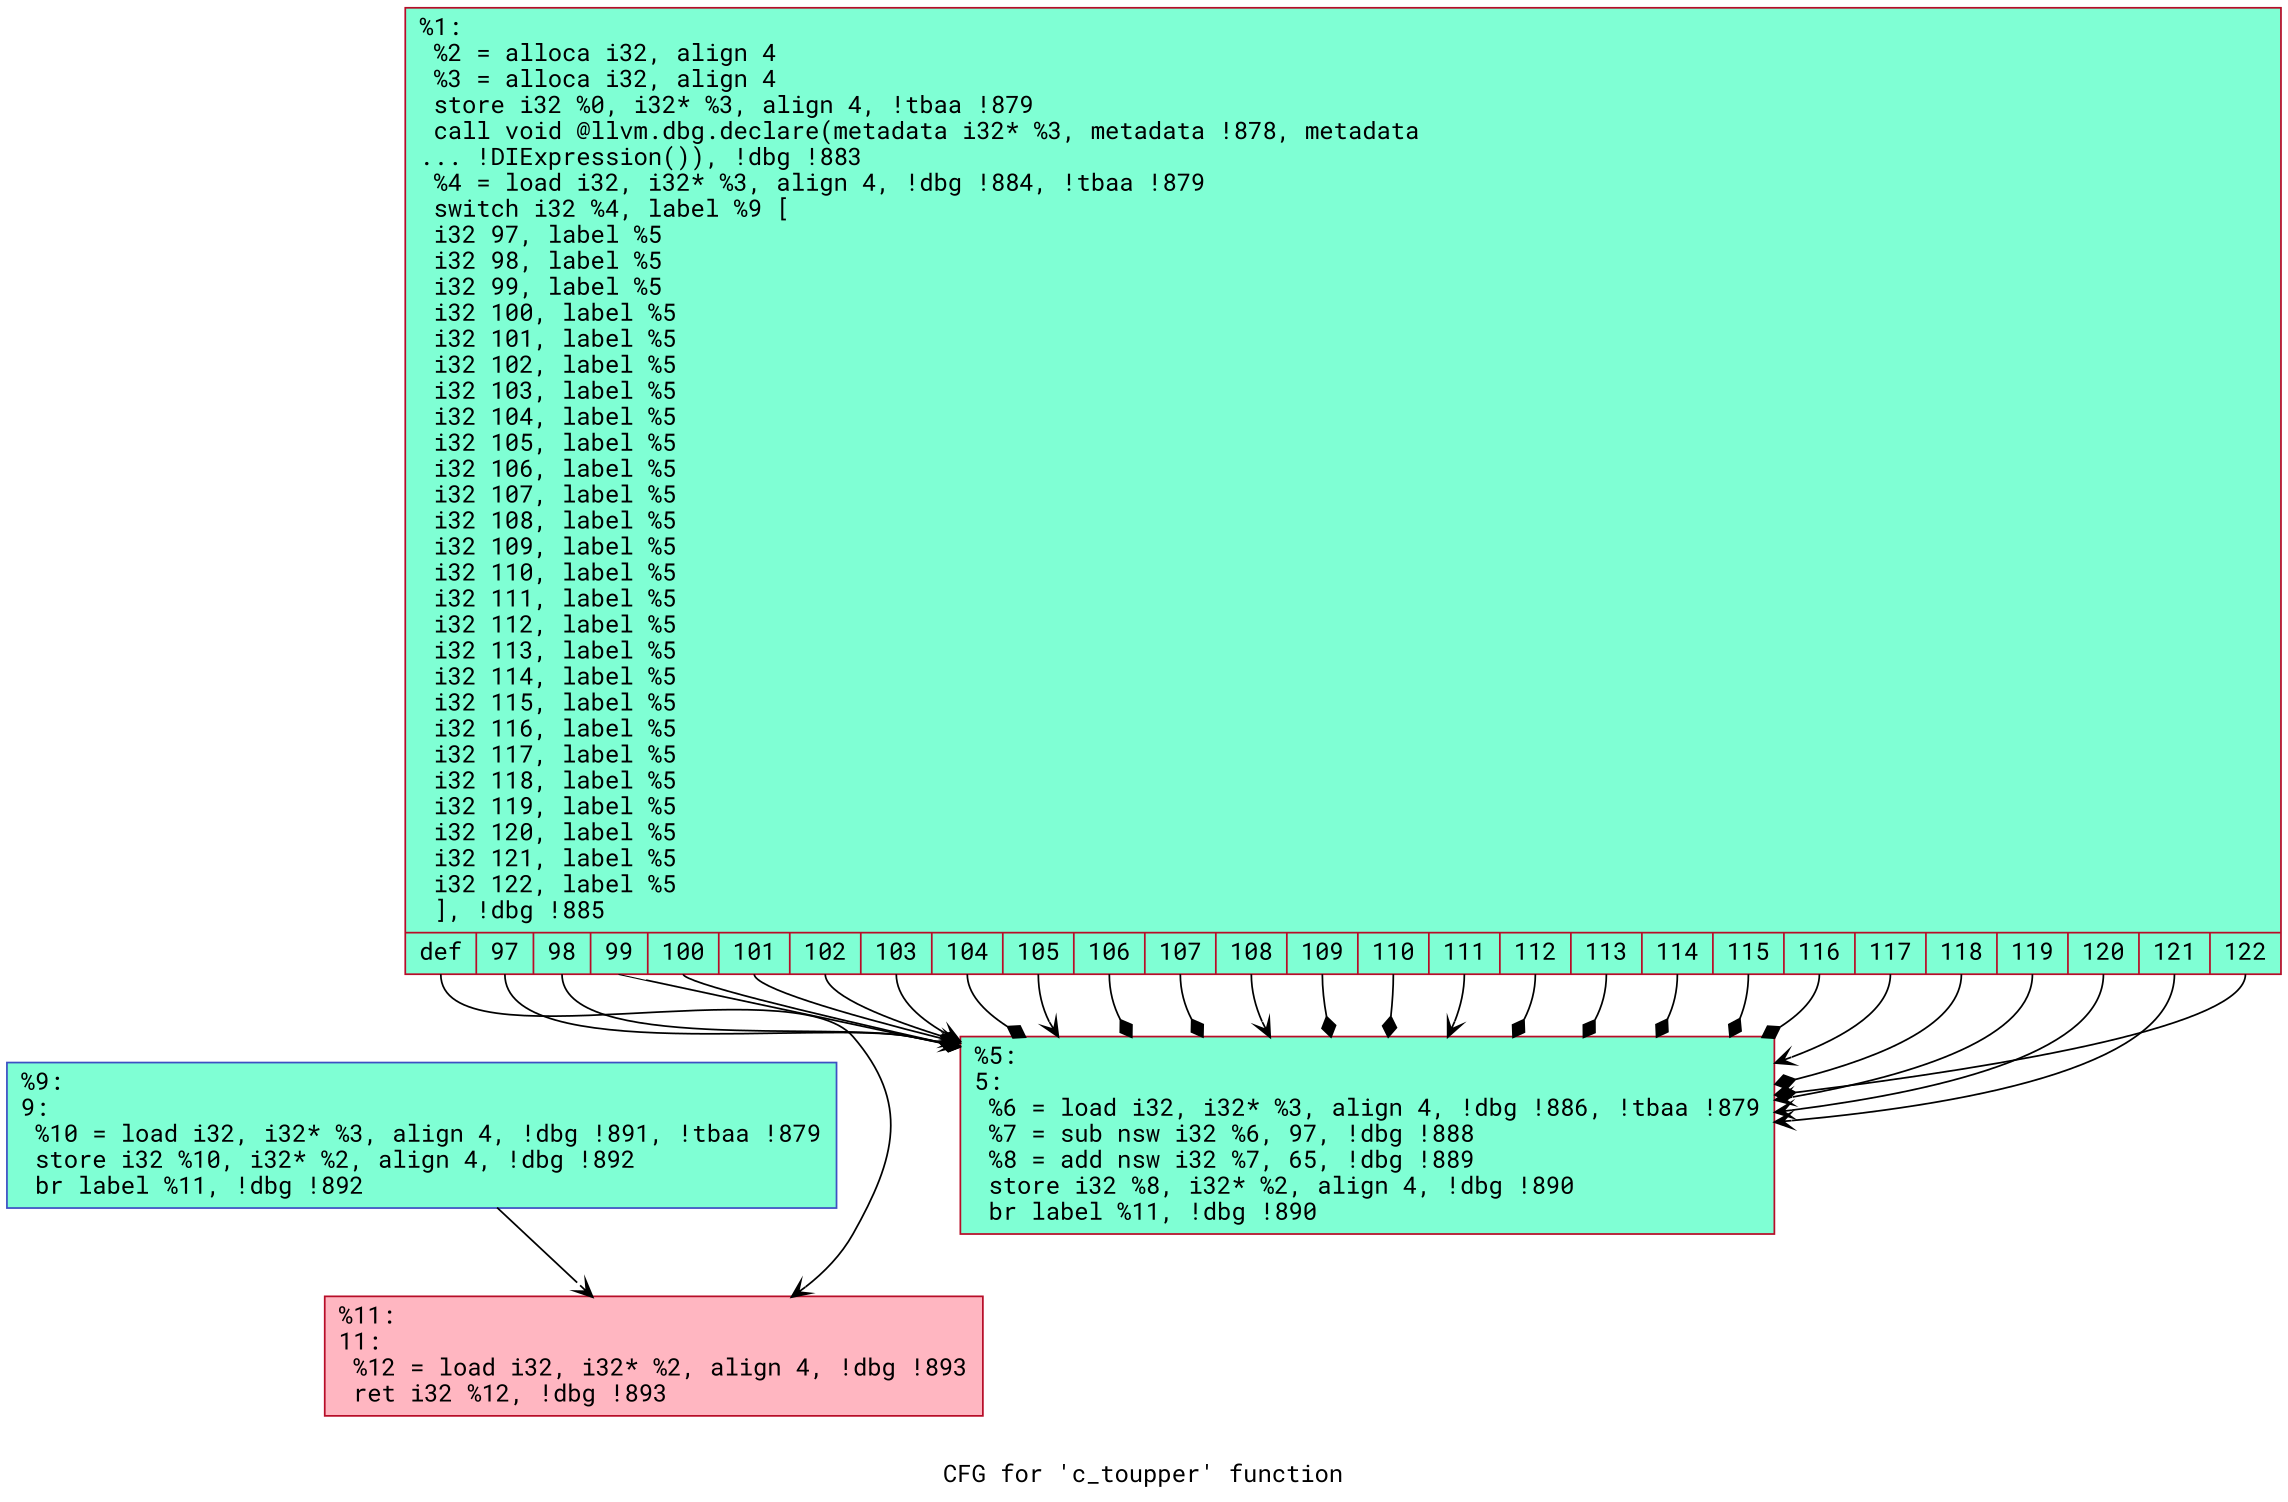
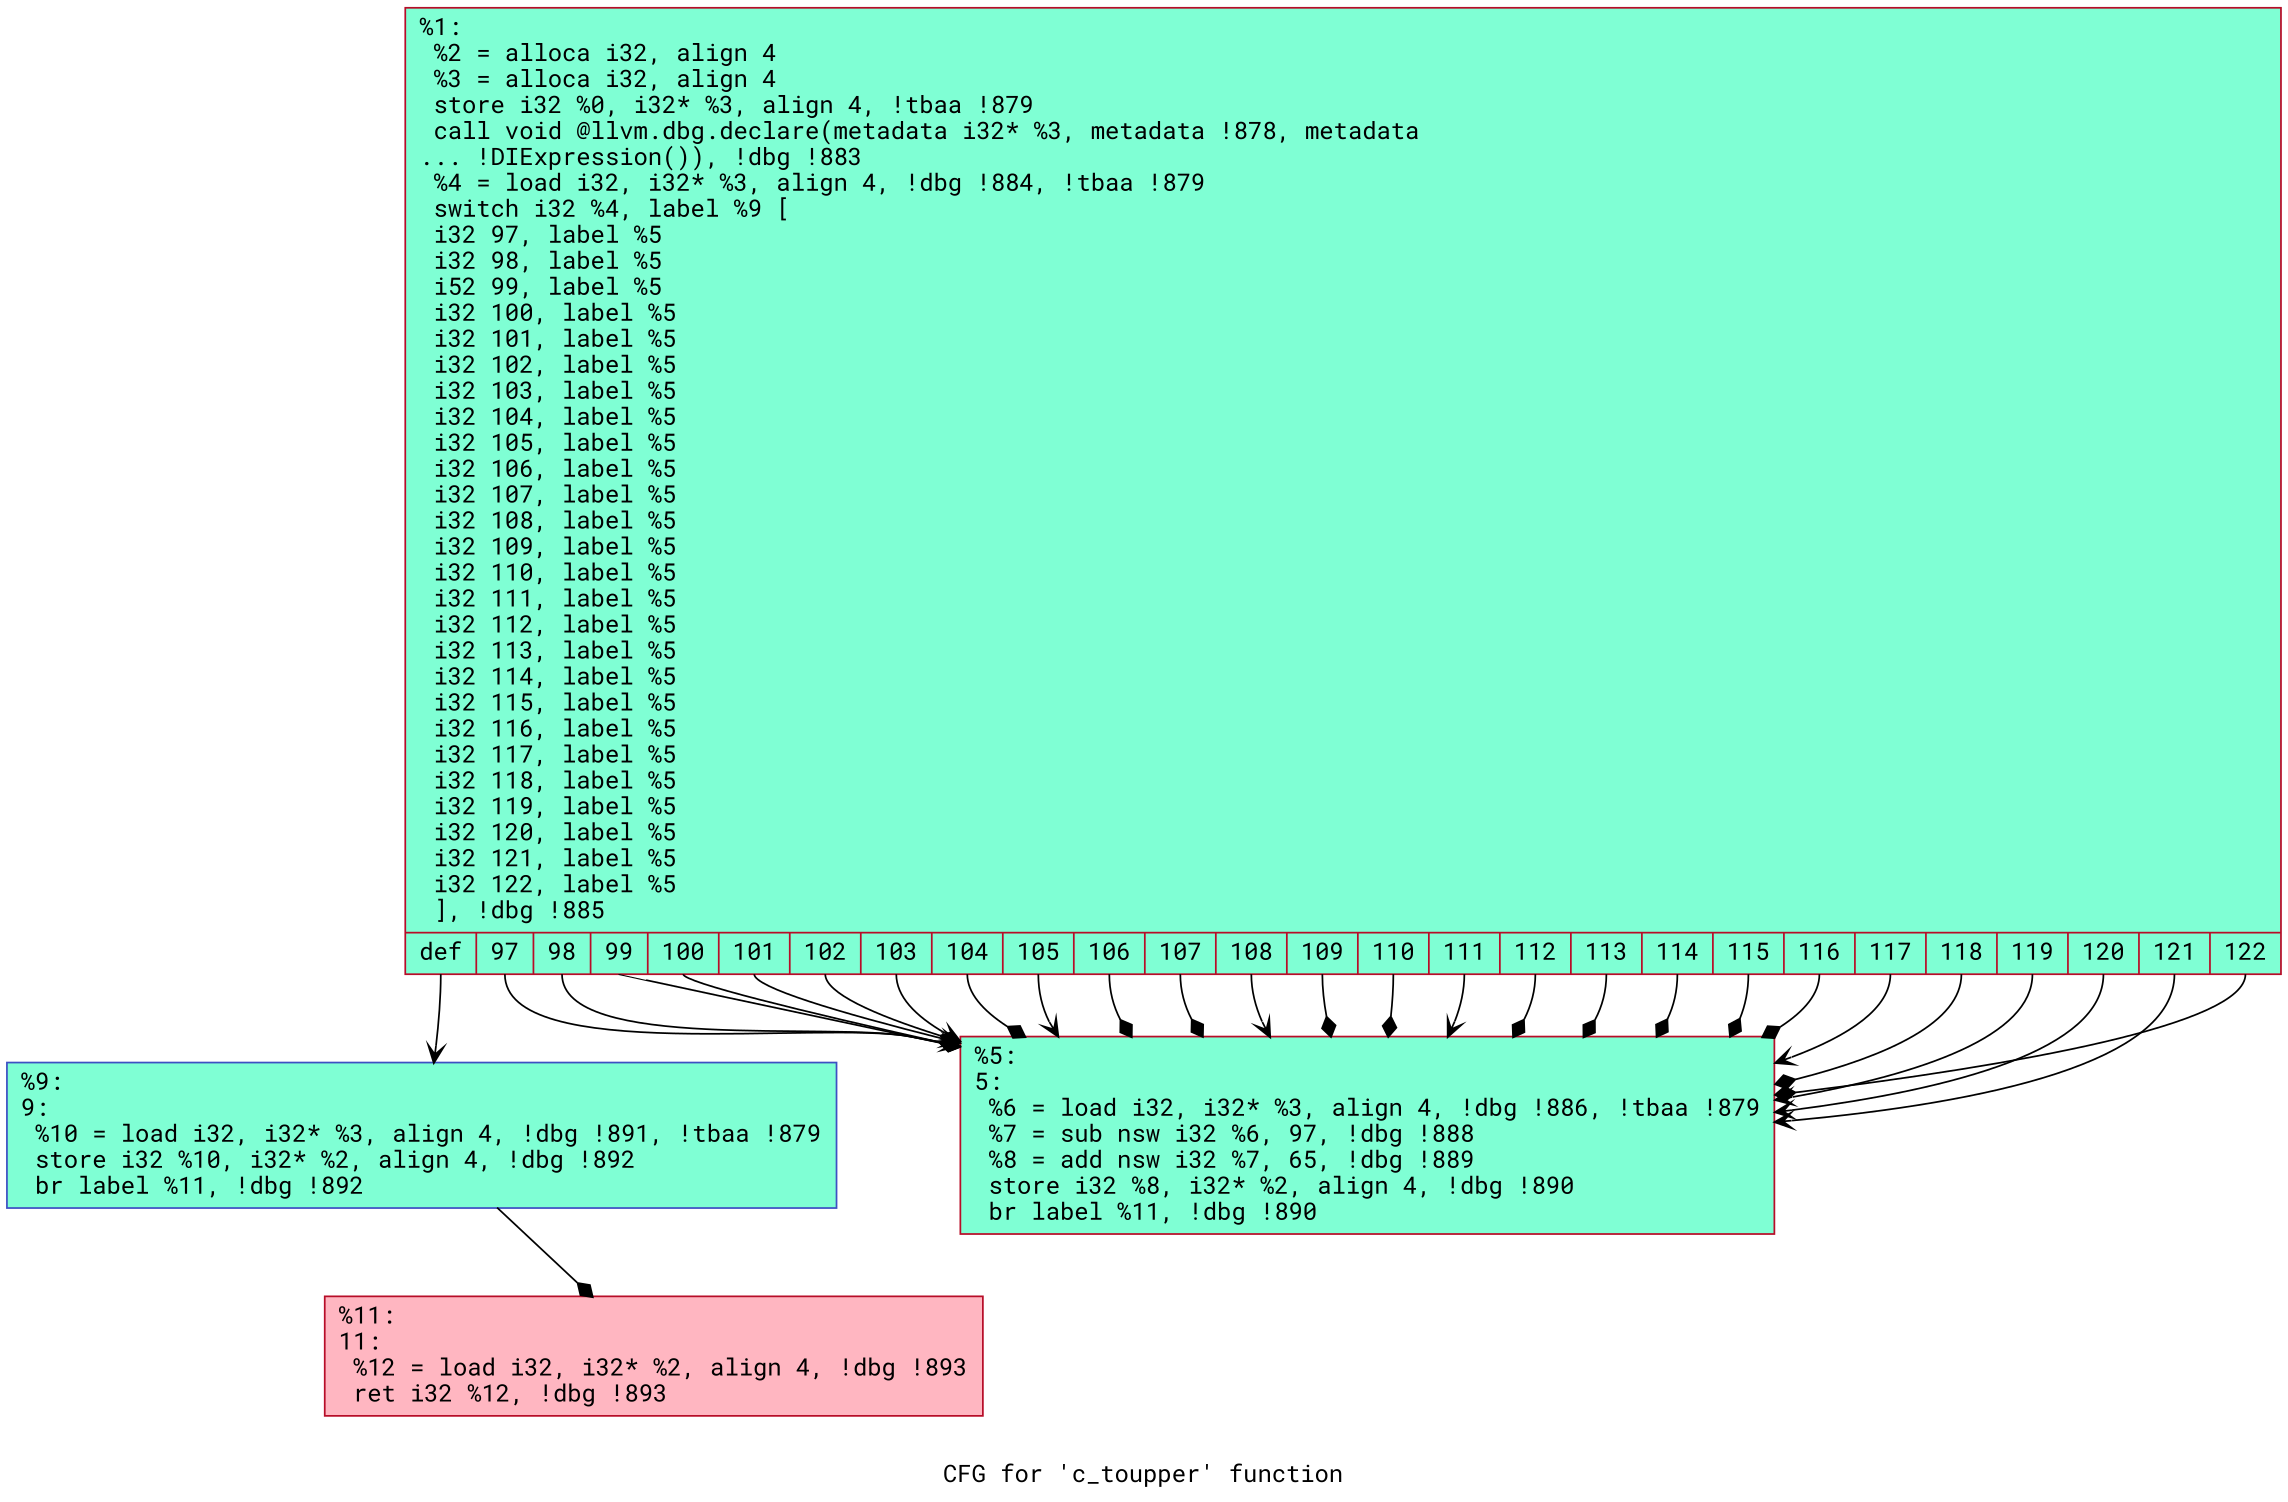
node "%1:": text "i32 99, label %5" -> "i52 99, label %5"
edge "%1:" -> "%11:": now "%1:" -> "%9:"
edge "%9:" -> "%11:": arrowhead vee -> diamond
